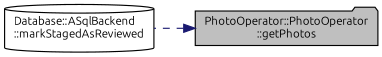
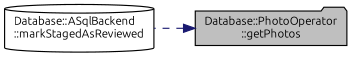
node "PhotoOperator::PhotoOperator ::getPhotos": label "PhotoOperator::PhotoOperator ::getPhotos" -> "Database::PhotoOperator ::getPhotos"
